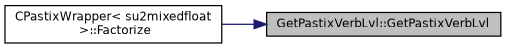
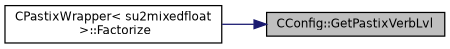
node "GetPastixVerbLvl::GetPastixVerbLvl": label "GetPastixVerbLvl::GetPastixVerbLvl" -> "CConfig::GetPastixVerbLvl"
